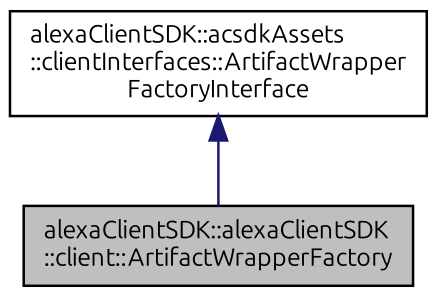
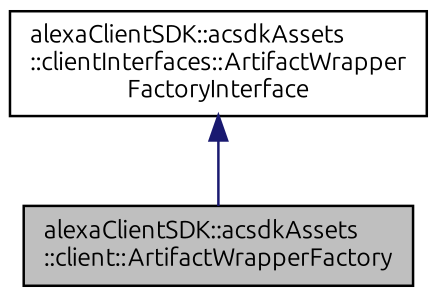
node "alexaClientSDK::alexaClientSDK ::client::ArtifactWrapperFactory": label "alexaClientSDK::alexaClientSDK ::client::ArtifactWrapperFactory" -> "alexaClientSDK::acsdkAssets ::client::ArtifactWrapperFactory"
